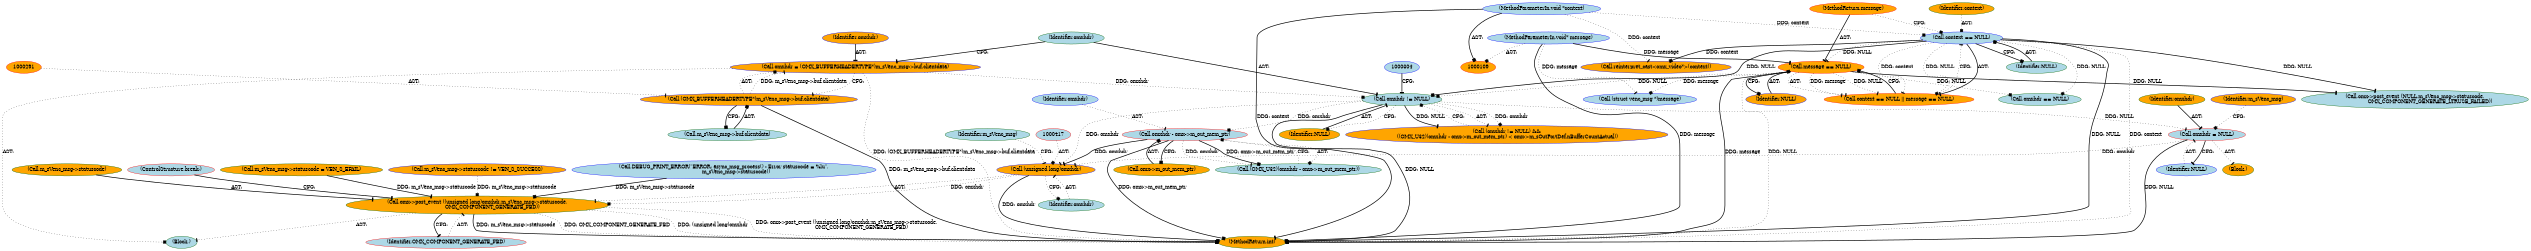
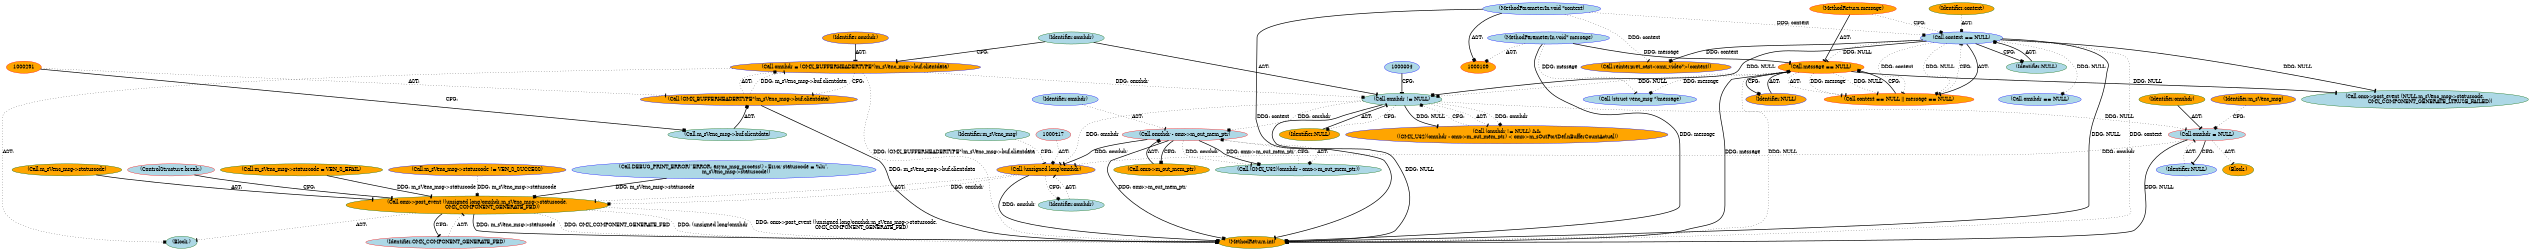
edge "(Call,message == NULL)" -> "(Call,omxhdr == NULL)": removed, label "DDG: NULL"
node "(Call,omxhdr == NULL)": color darkgreen -> blue
edge "(Call,(OMX_BUFFERHEADERTYPE*)m_sVenc_msg->buf.clientdata)" -> "(Call,m_sVenc_msg->buf.clientdata)": now "1000291" -> "(Call,m_sVenc_msg->buf.clientdata)"
